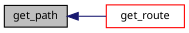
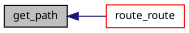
node "get_route": label "get_route" -> "route_route"
